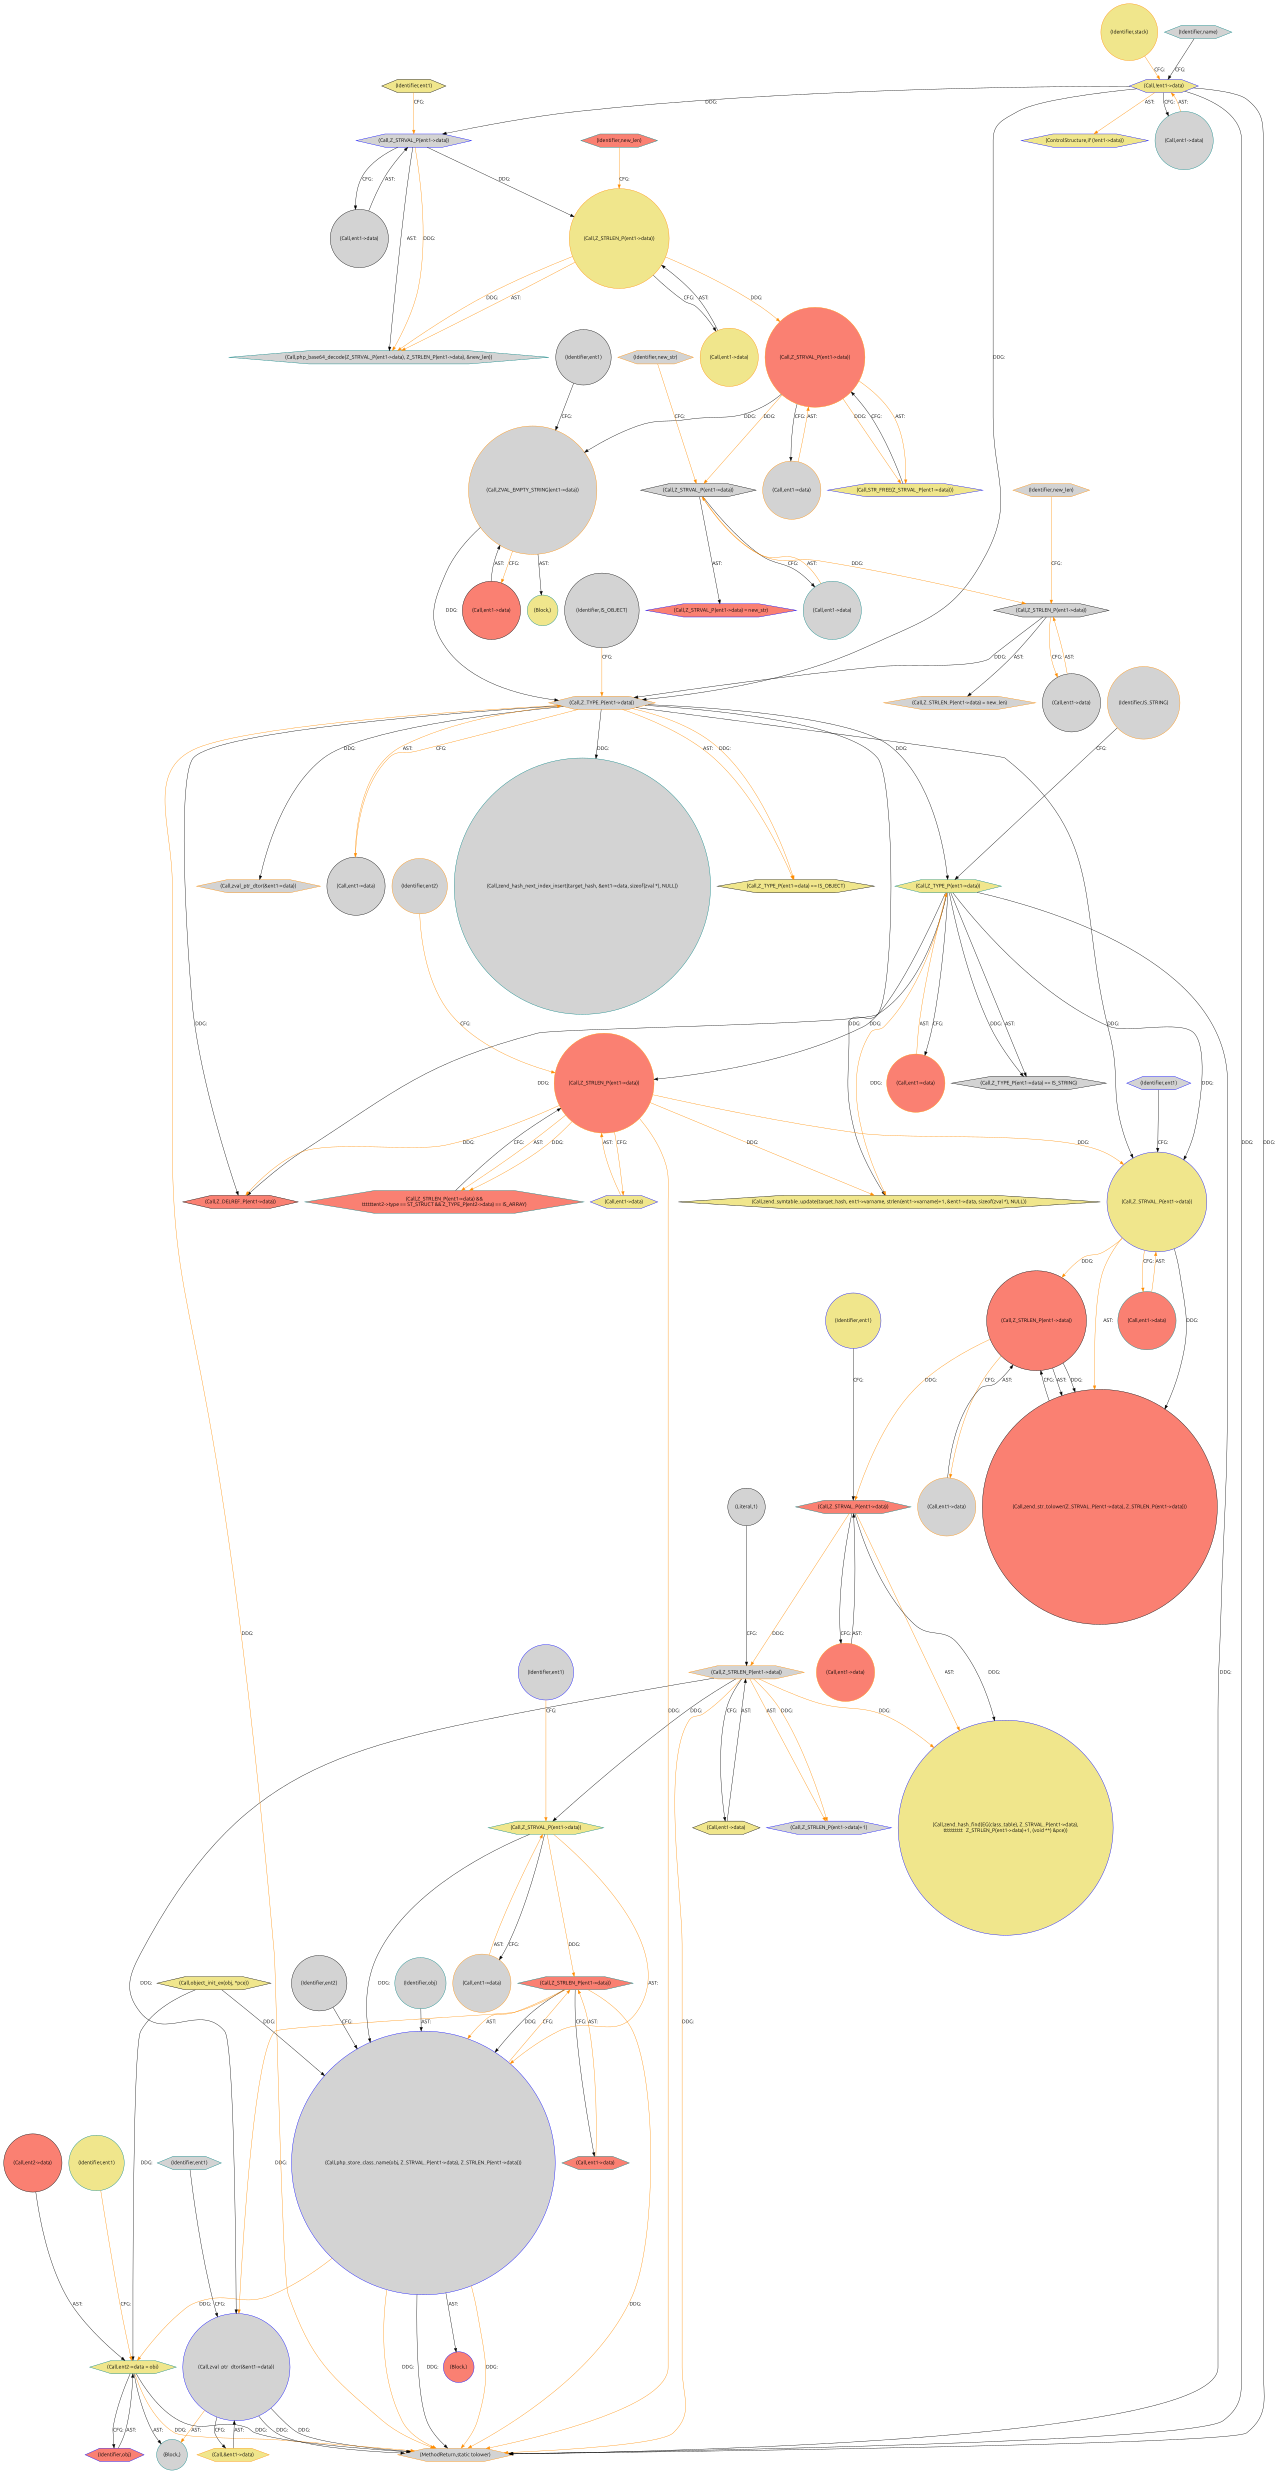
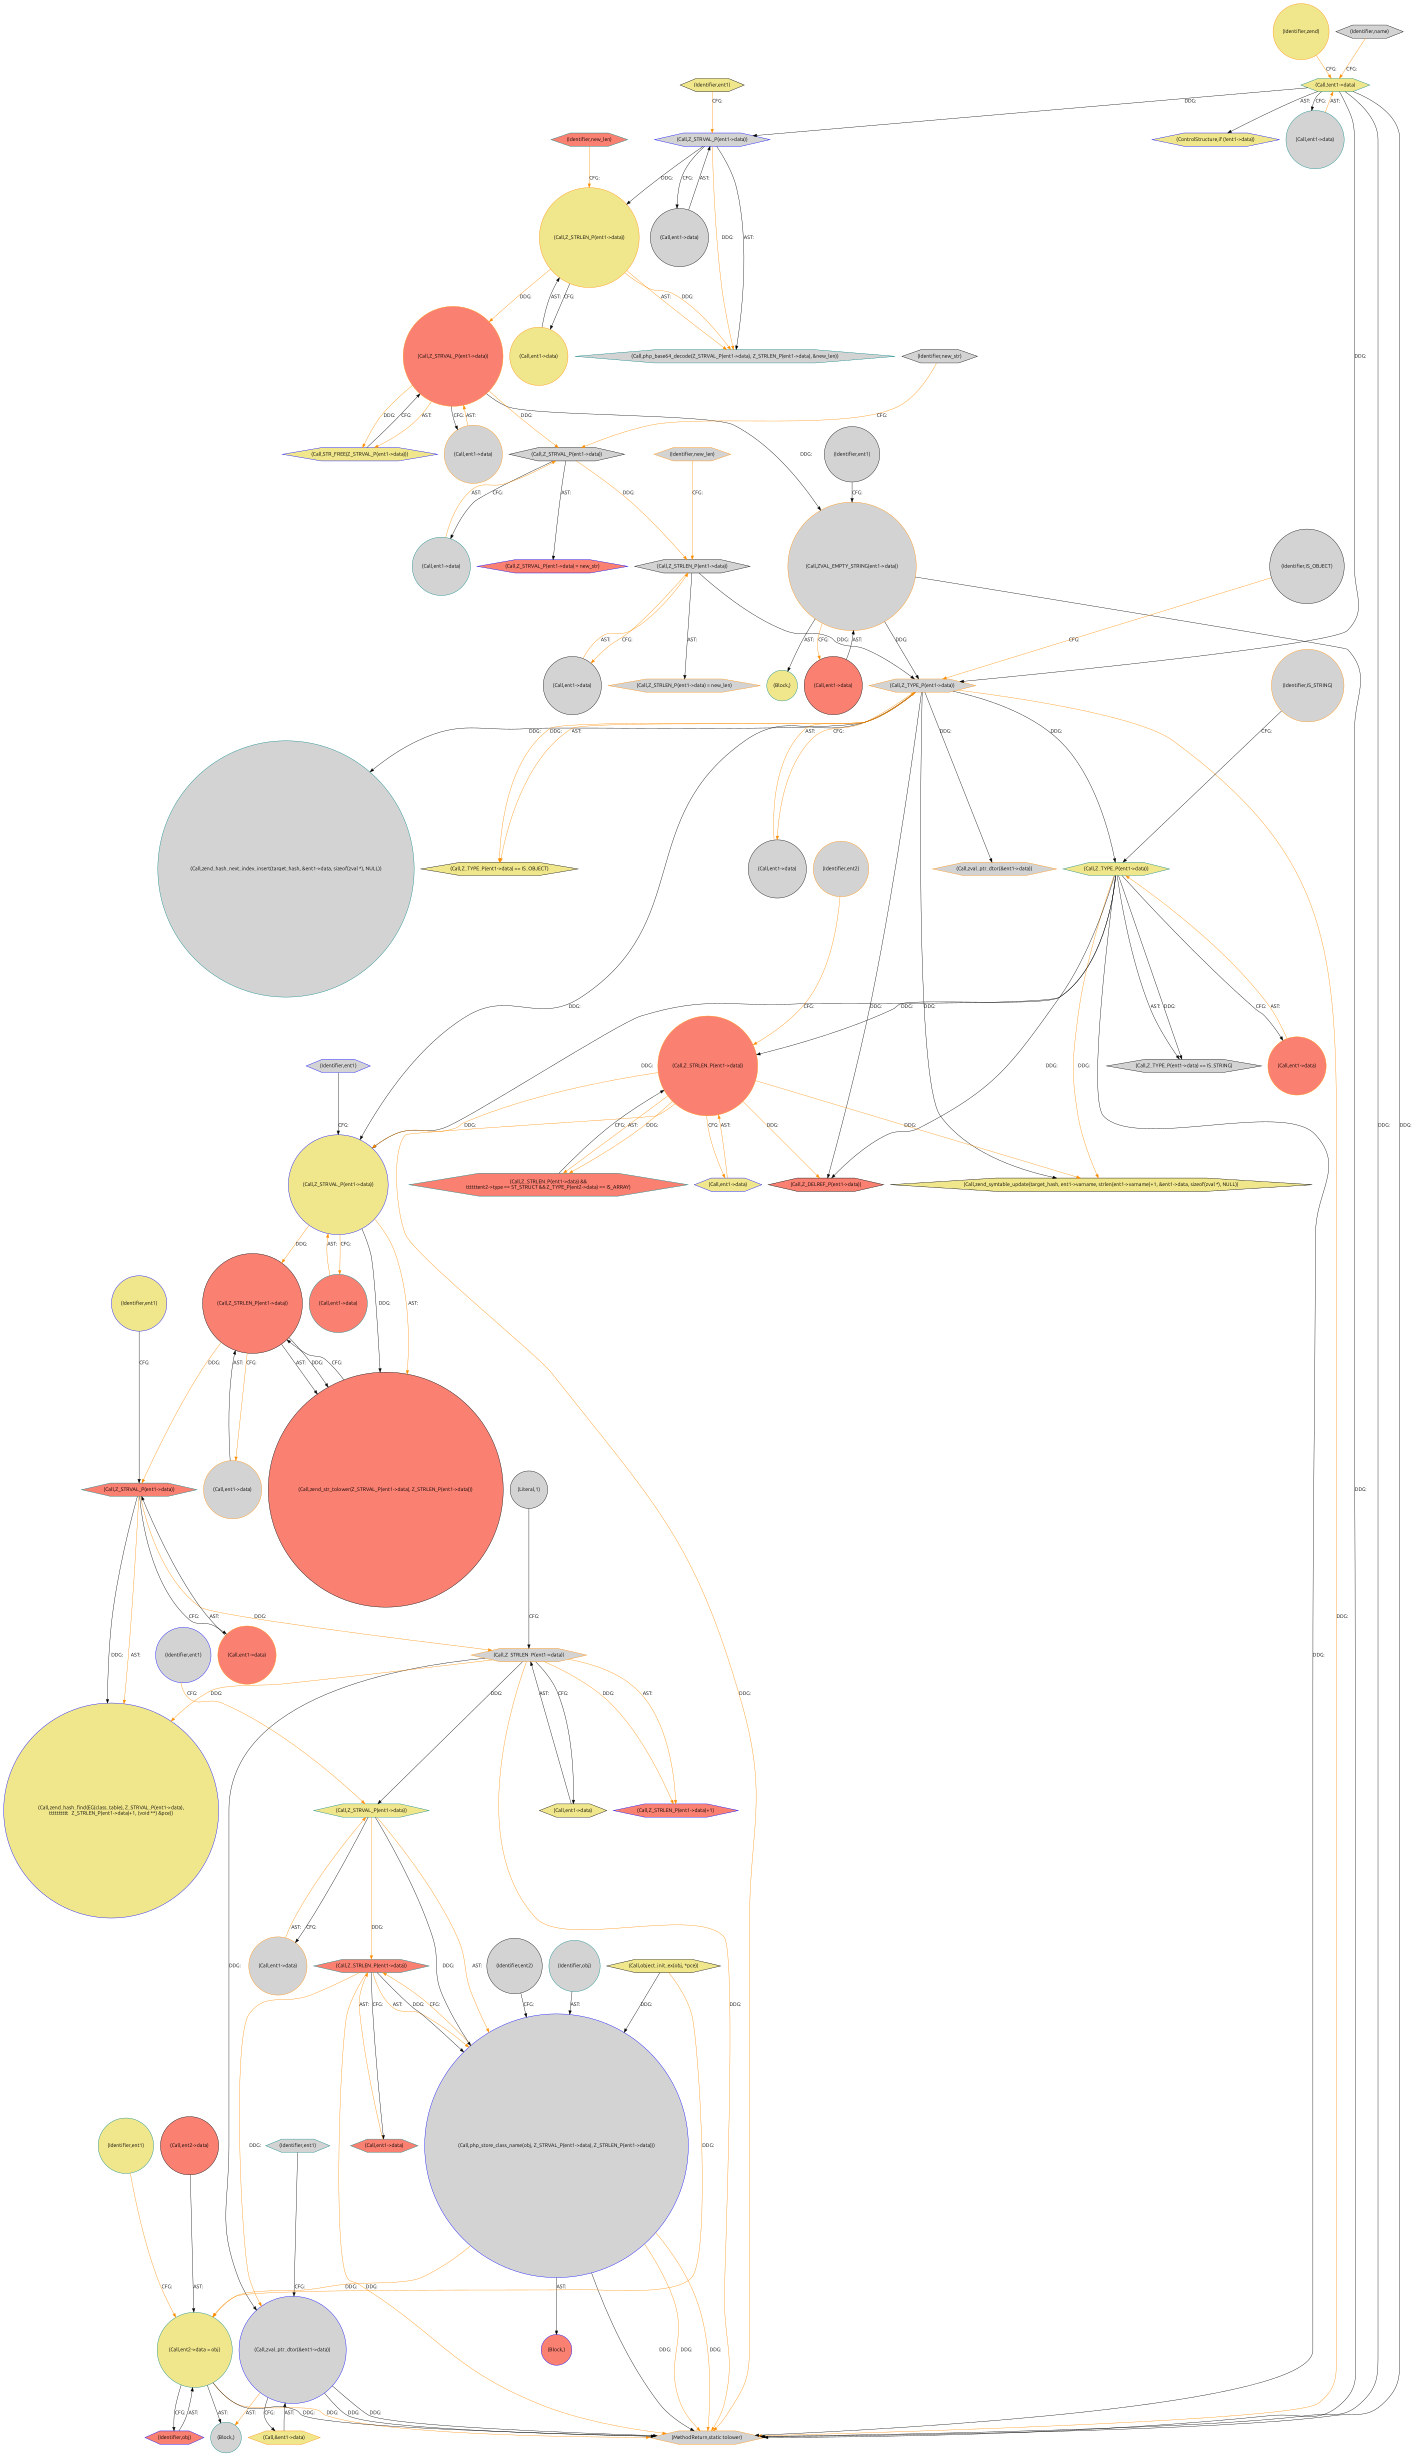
node "(Identifier,stack)": label "(Identifier,stack)" -> "(Identifier,zend)"
node "(Identifier,name)": color teal -> black
edge "(Identifier,name)" -> "(Call,!ent1->data)": color black -> darkorange
node "(Call,!ent1->data)": color blue -> teal
edge "(Call,!ent1->data)" -> "(ControlStructure,if (!ent1->data))": color darkorange -> black
node "(Identifier,new_str)": color darkorange -> black
edge "(Call,ZVAL_EMPTY_STRING(ent1->data))" -> "(MethodReturn,static tolower)": added, label "DDG:"
node "(Call,Z_STRLEN_P(ent1->data)+1)": fillcolor lightgrey -> salmon
edge "(Call,object_init_ex(obj, *pce))" -> "(Call,ent2->data = obj)": color black -> darkorange
node "(Call,ent2->data = obj)": shape hexagon -> circle
